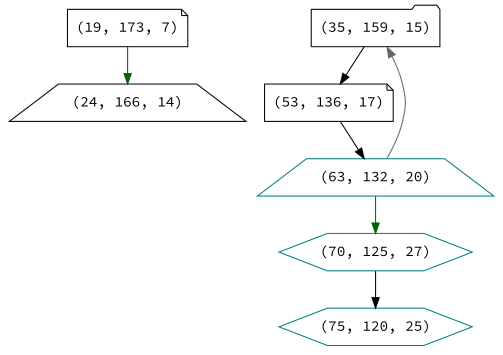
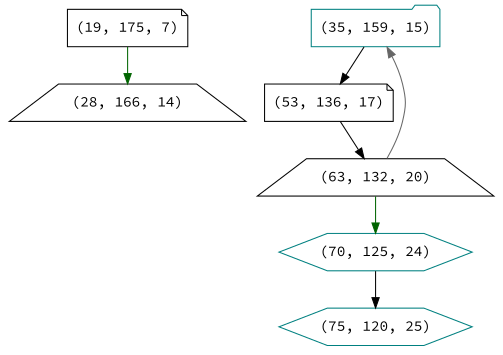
node "(19, 173, 7)": label "(19, 173, 7)" -> "(19, 175, 7)"
node "(35, 159, 15)": color black -> teal
node "(24, 166, 14)": label "(24, 166, 14)" -> "(28, 166, 14)"
node "(63, 132, 20)": color teal -> black
node "(70, 125, 27)": label "(70, 125, 27)" -> "(70, 125, 24)"
